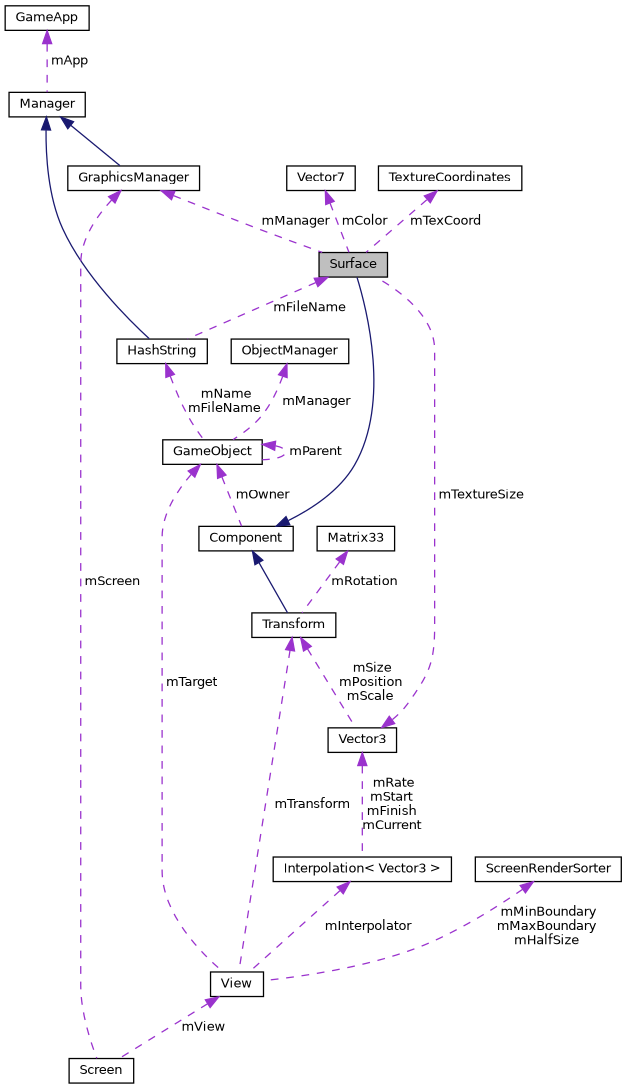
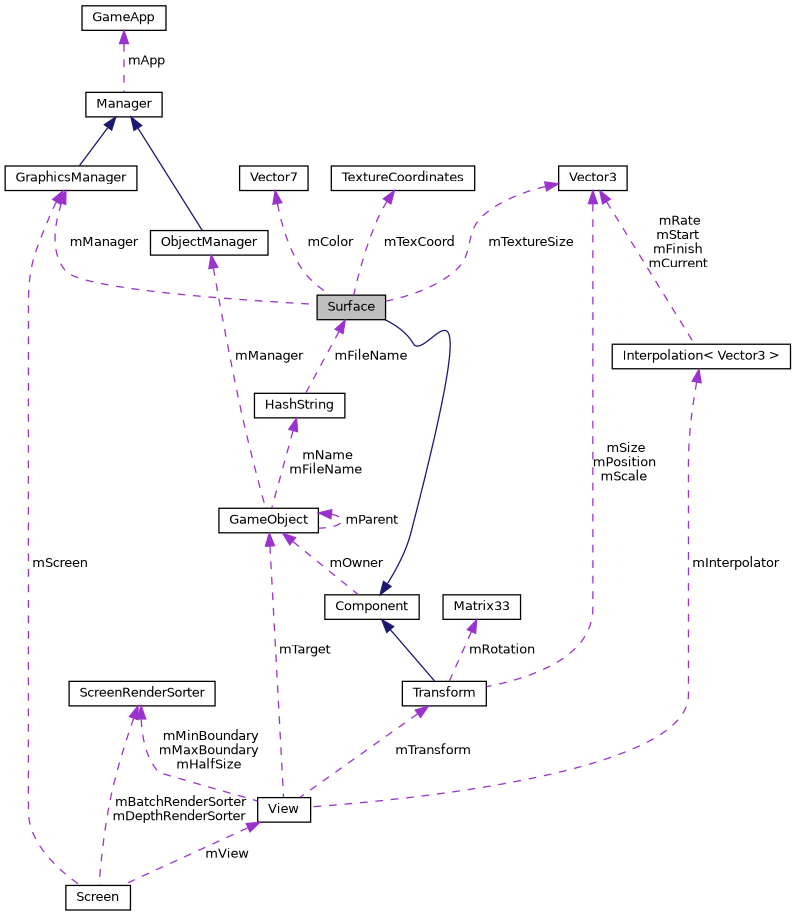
edge "HashString" -> "Manager": now "ObjectManager" -> "Manager"
edge "Vector3" -> "Transform": reversed
edge "Screen" -> "ScreenRenderSorter": added, label "mBatchRenderSorter mDepthRenderSorter"
